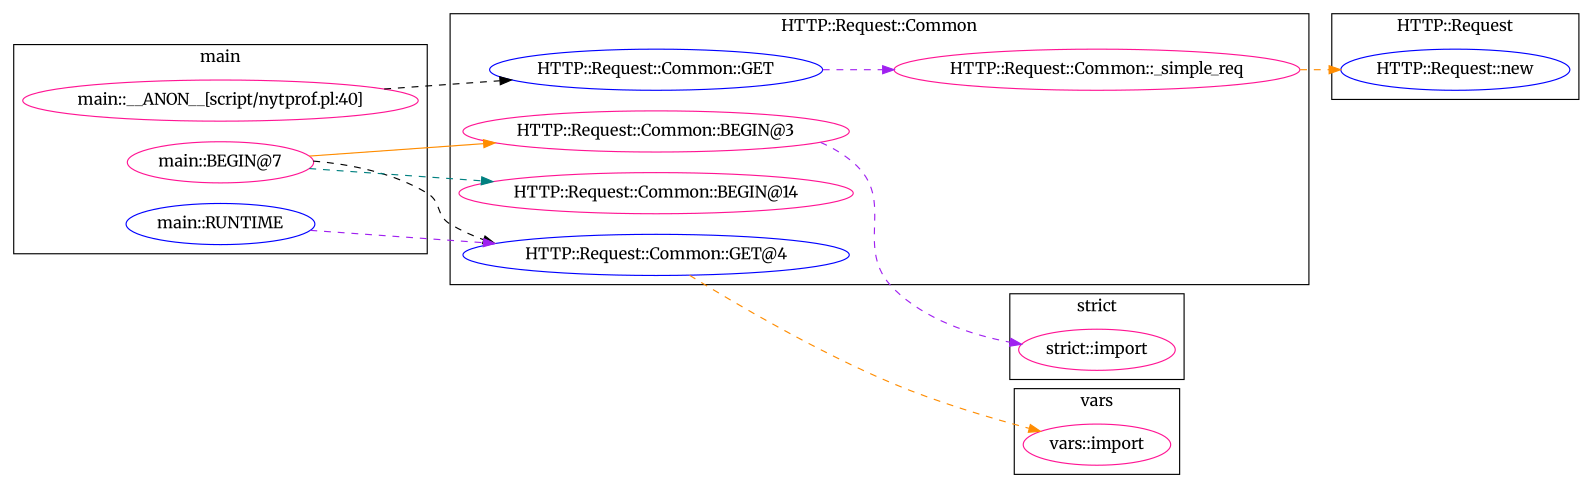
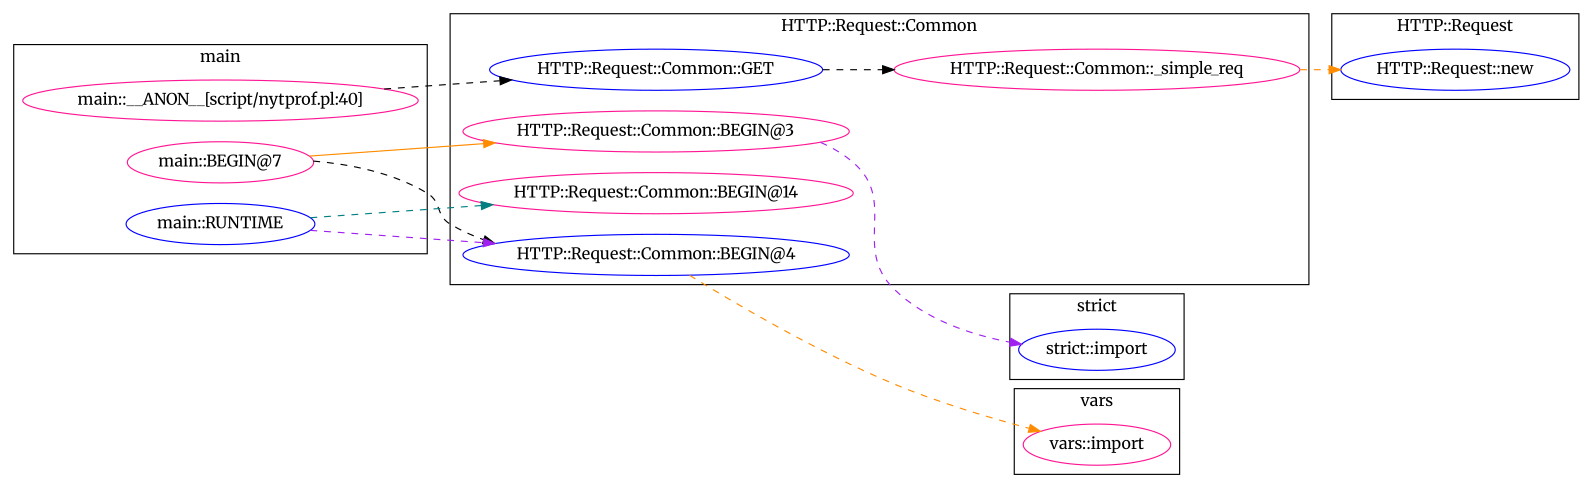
edge "HTTP::Request::Common::GET" -> "HTTP::Request::Common::_simple_req": color purple -> black
edge "main::BEGIN@7" -> "HTTP::Request::Common::BEGIN@14": now "main::RUNTIME" -> "HTTP::Request::Common::BEGIN@14"
node "HTTP::Request::Common::GET@4": label "HTTP::Request::Common::GET@4" -> "HTTP::Request::Common::BEGIN@4"
node "strict::import": color deeppink -> blue
